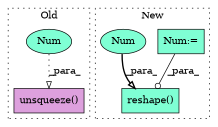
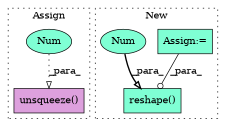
cluster "Old": label "Old" -> "Assign"
node "Num:=": label "Num:=" -> "Assign:="
